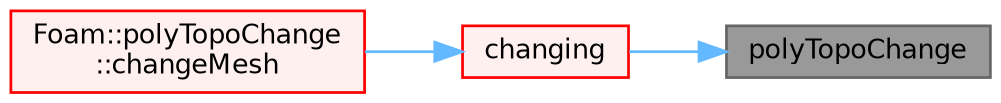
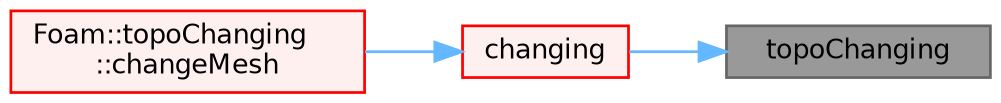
node "Foam::polyTopoChange ::changeMesh": label "Foam::polyTopoChange ::changeMesh" -> "Foam::topoChanging ::changeMesh"
node "polyTopoChange": label "polyTopoChange" -> "topoChanging"
